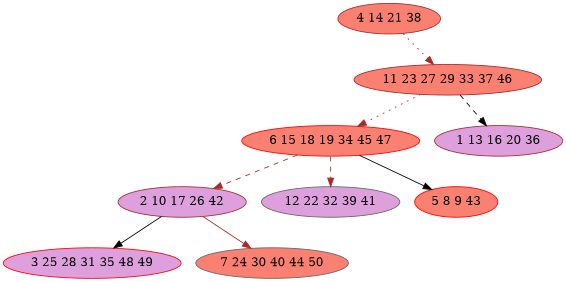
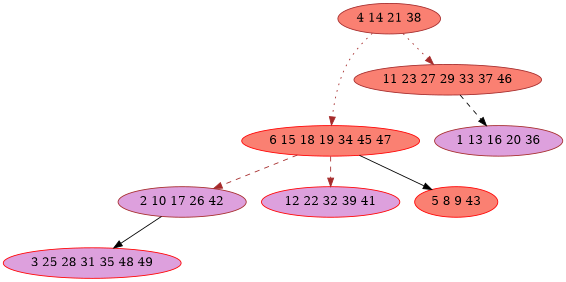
edge "11 23 27 29 33 37 46" -> "6 15 18 19 34 45 47": now "4 14 21 38" -> "6 15 18 19 34 45 47"
node "12 22 32 39 41": color gray40 -> red
node "7 24 30 40 44 50": removed
